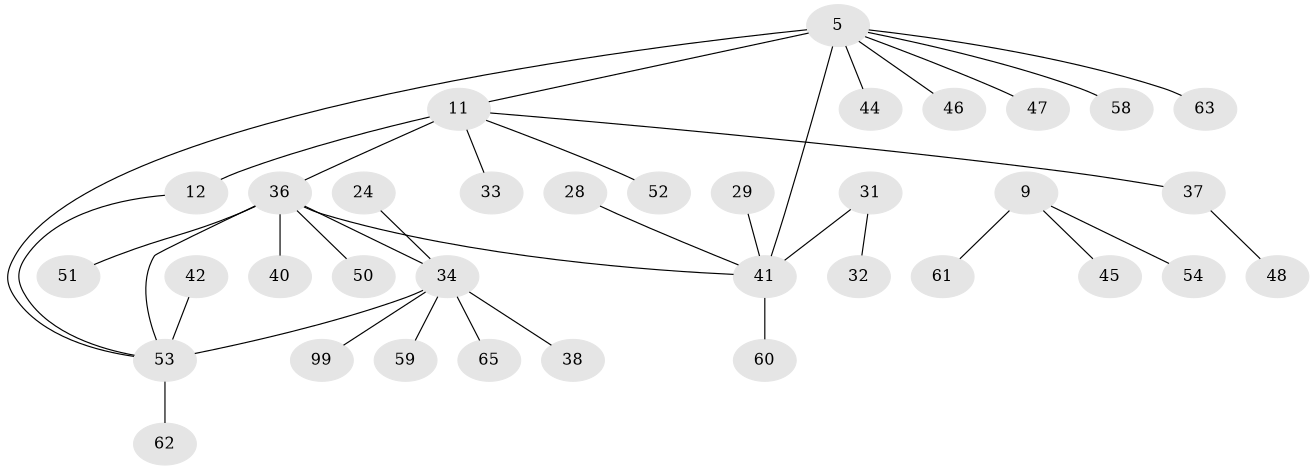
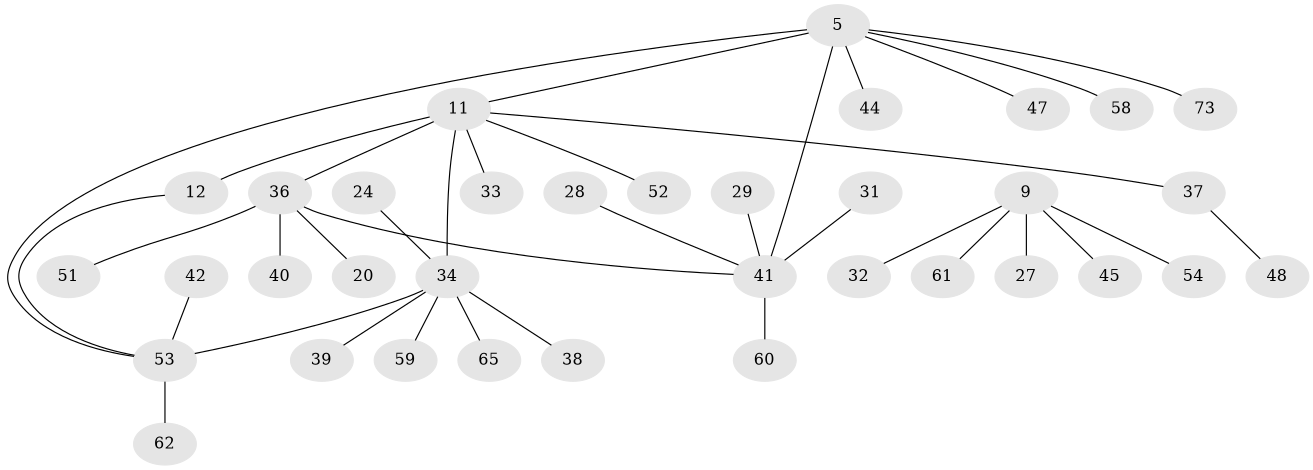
node "46": removed
node "63": label "63" -> "73"
edge "36" -- "34": now "11" -- "34"
edge "31" -- "32": now "9" -- "32"
edge "36" -- "53": removed
node "50": label "50" -> "20"
node "27": added
node "99": label "99" -> "39"
